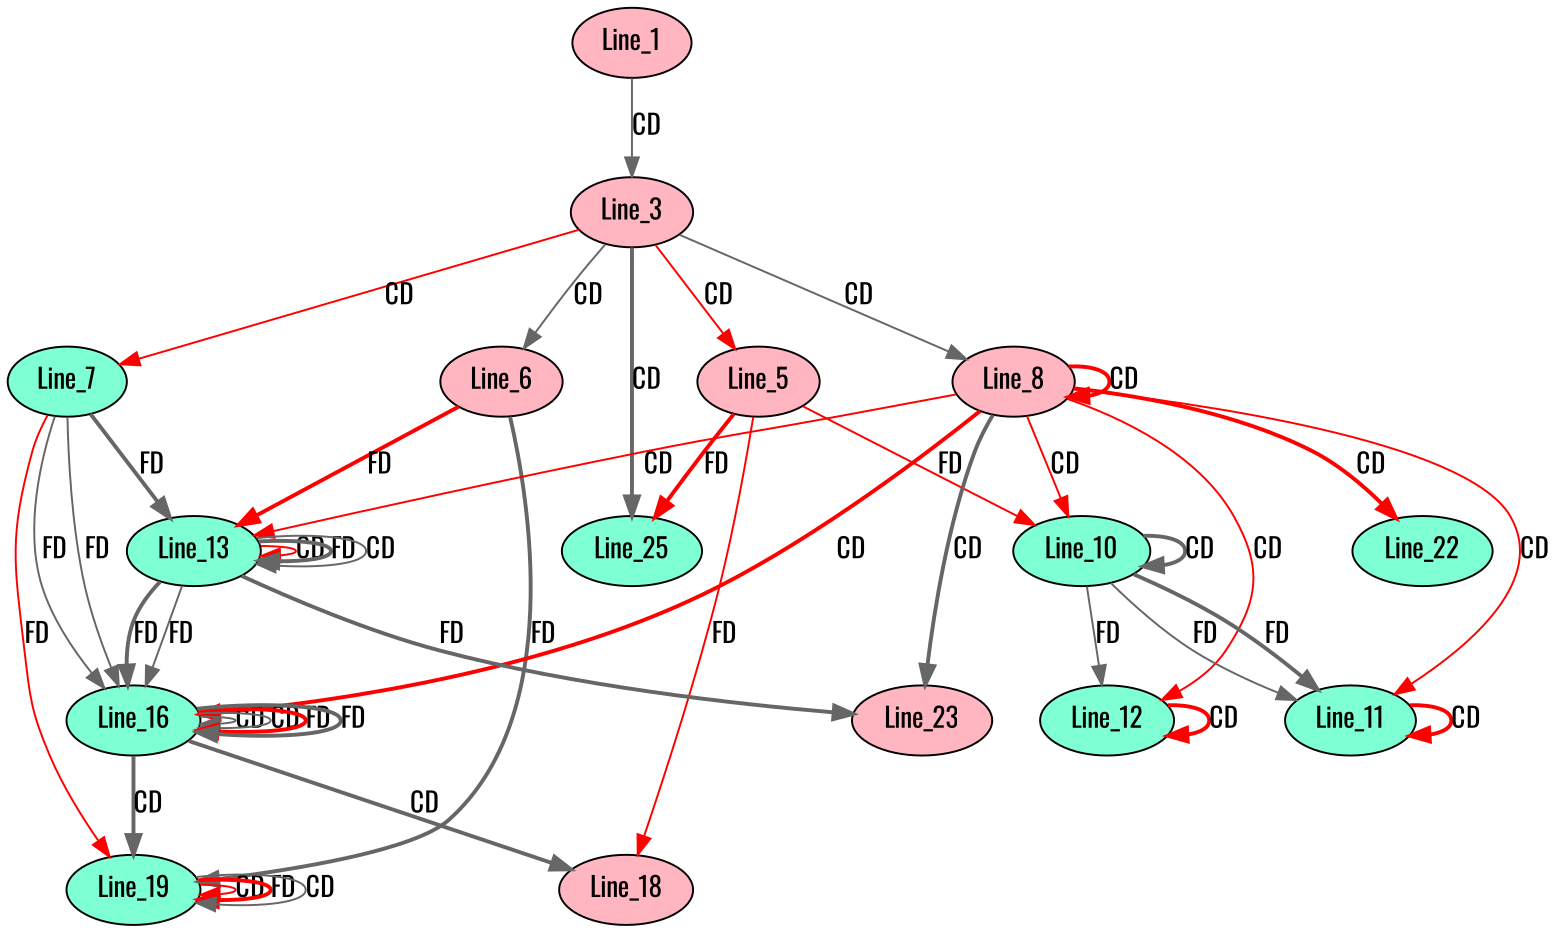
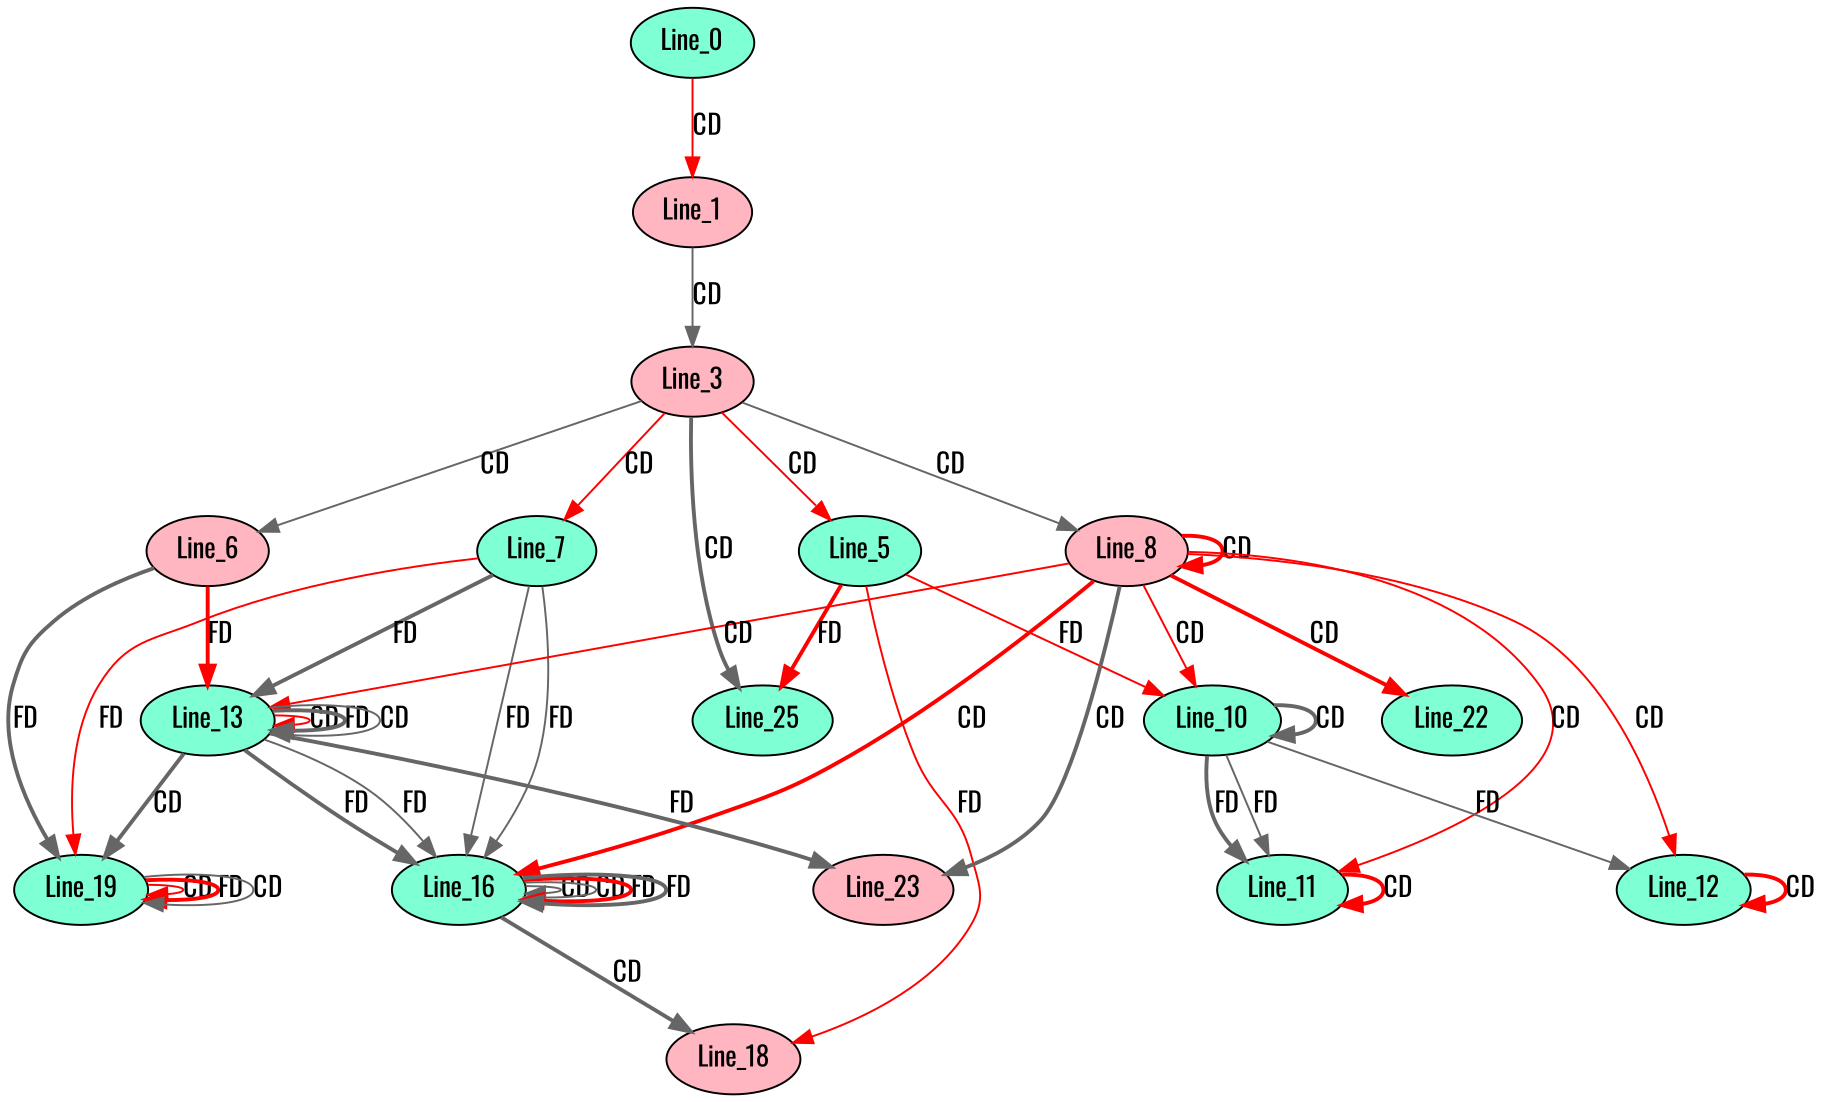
node "Line_0": added
node "Line_5": fillcolor lightpink -> aquamarine
edge "Line_16" -> "Line_19": now "Line_13" -> "Line_19"
